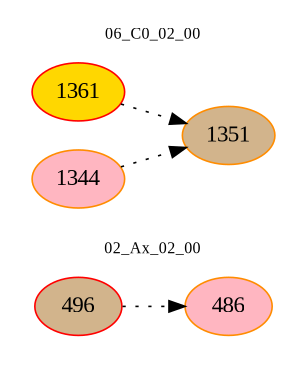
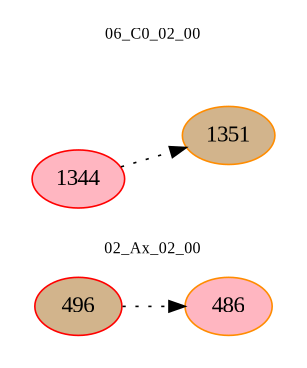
node "1361": removed
node "1344": color darkorange -> red
